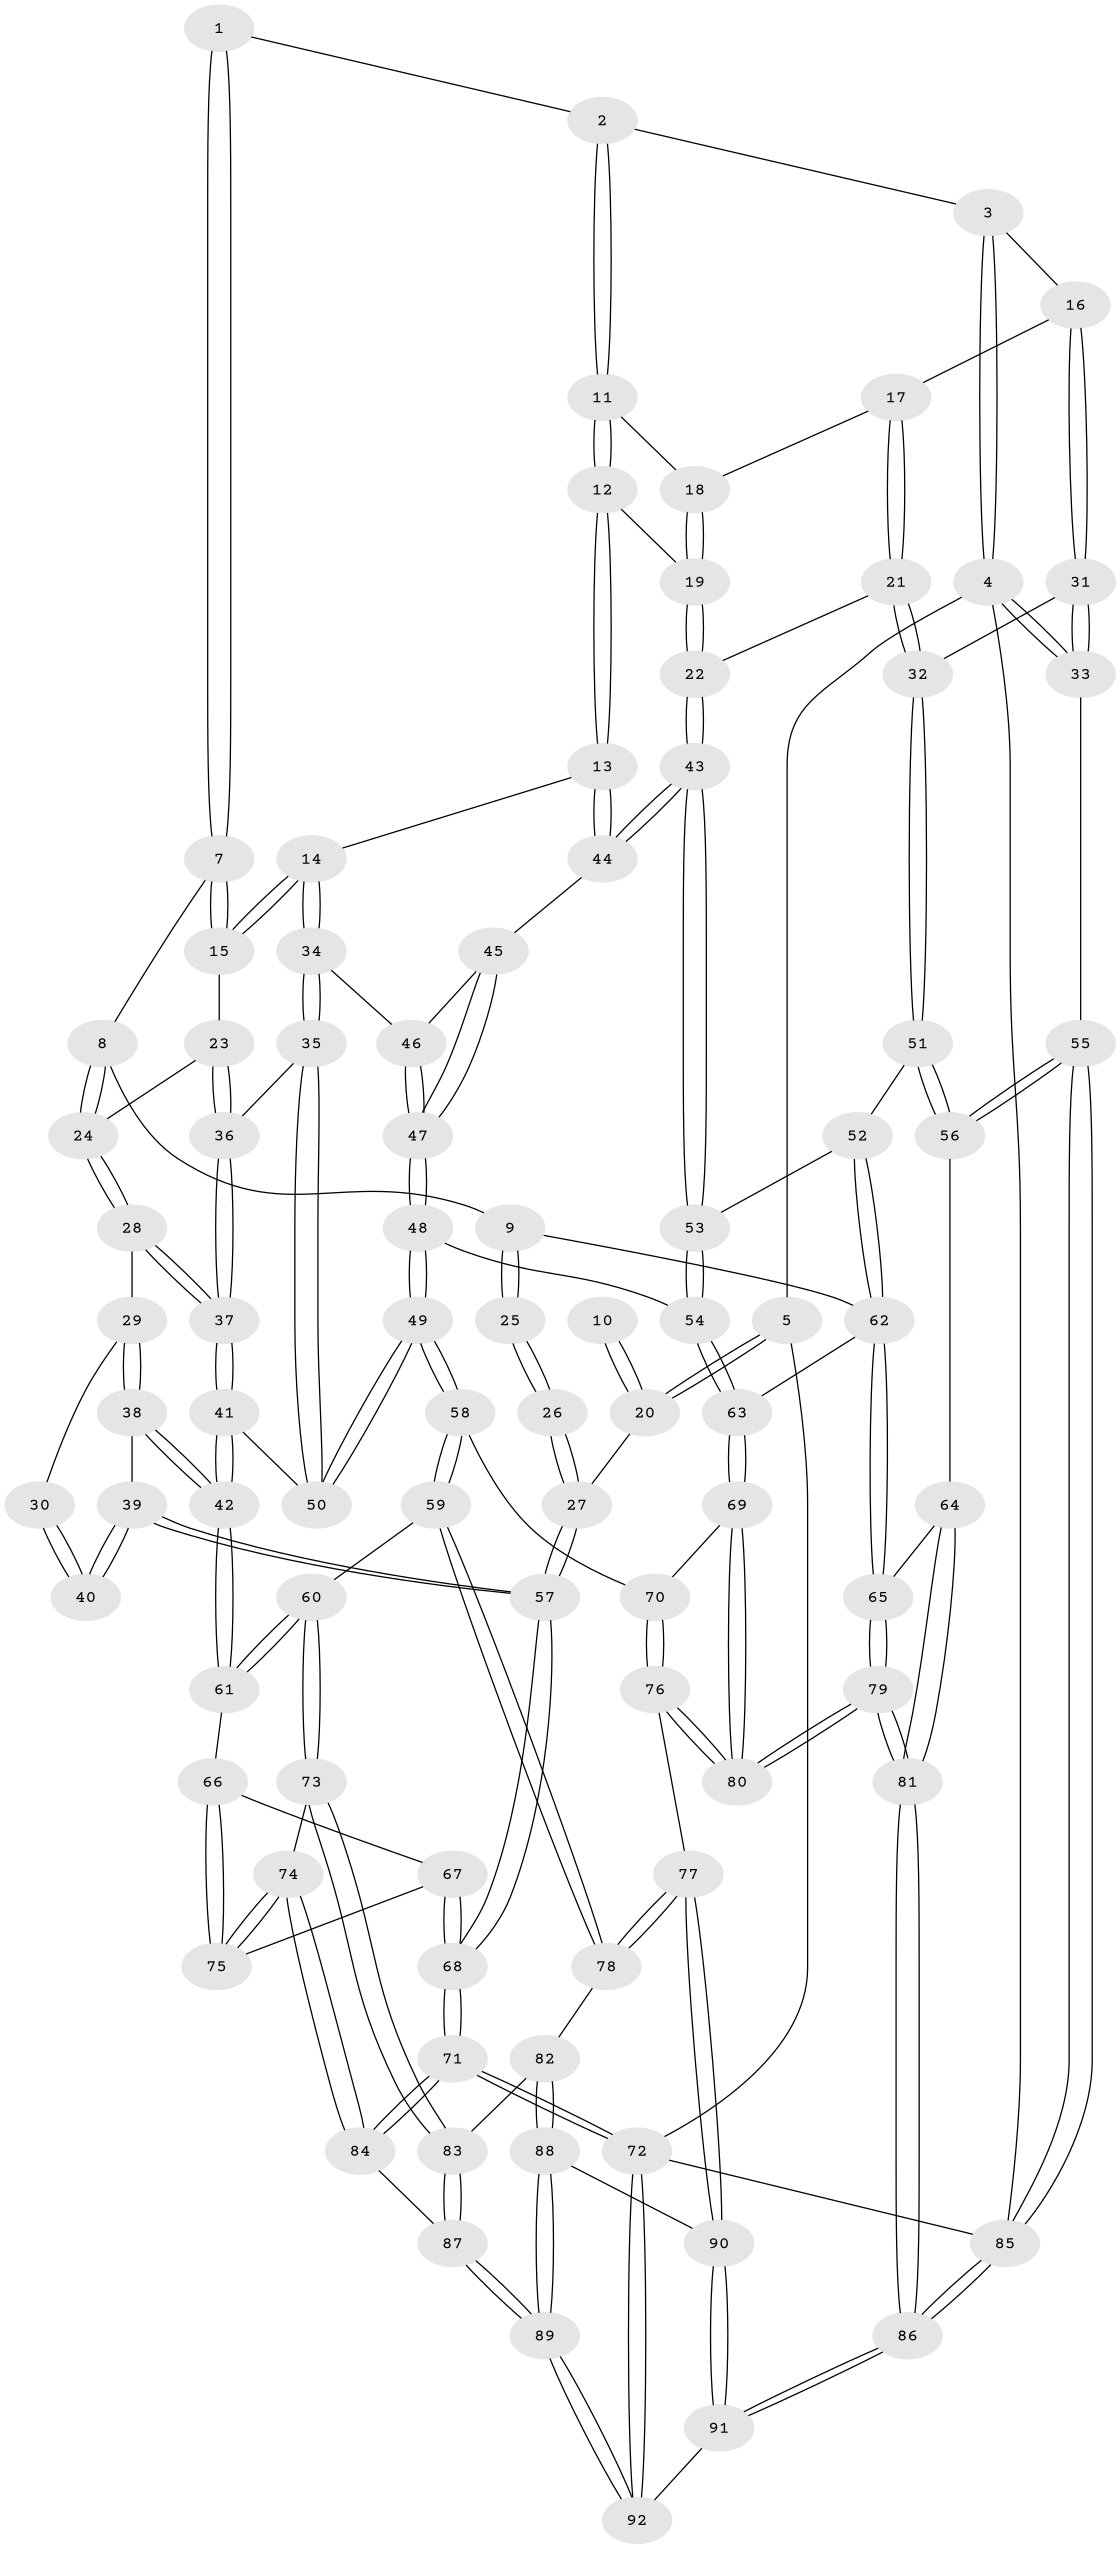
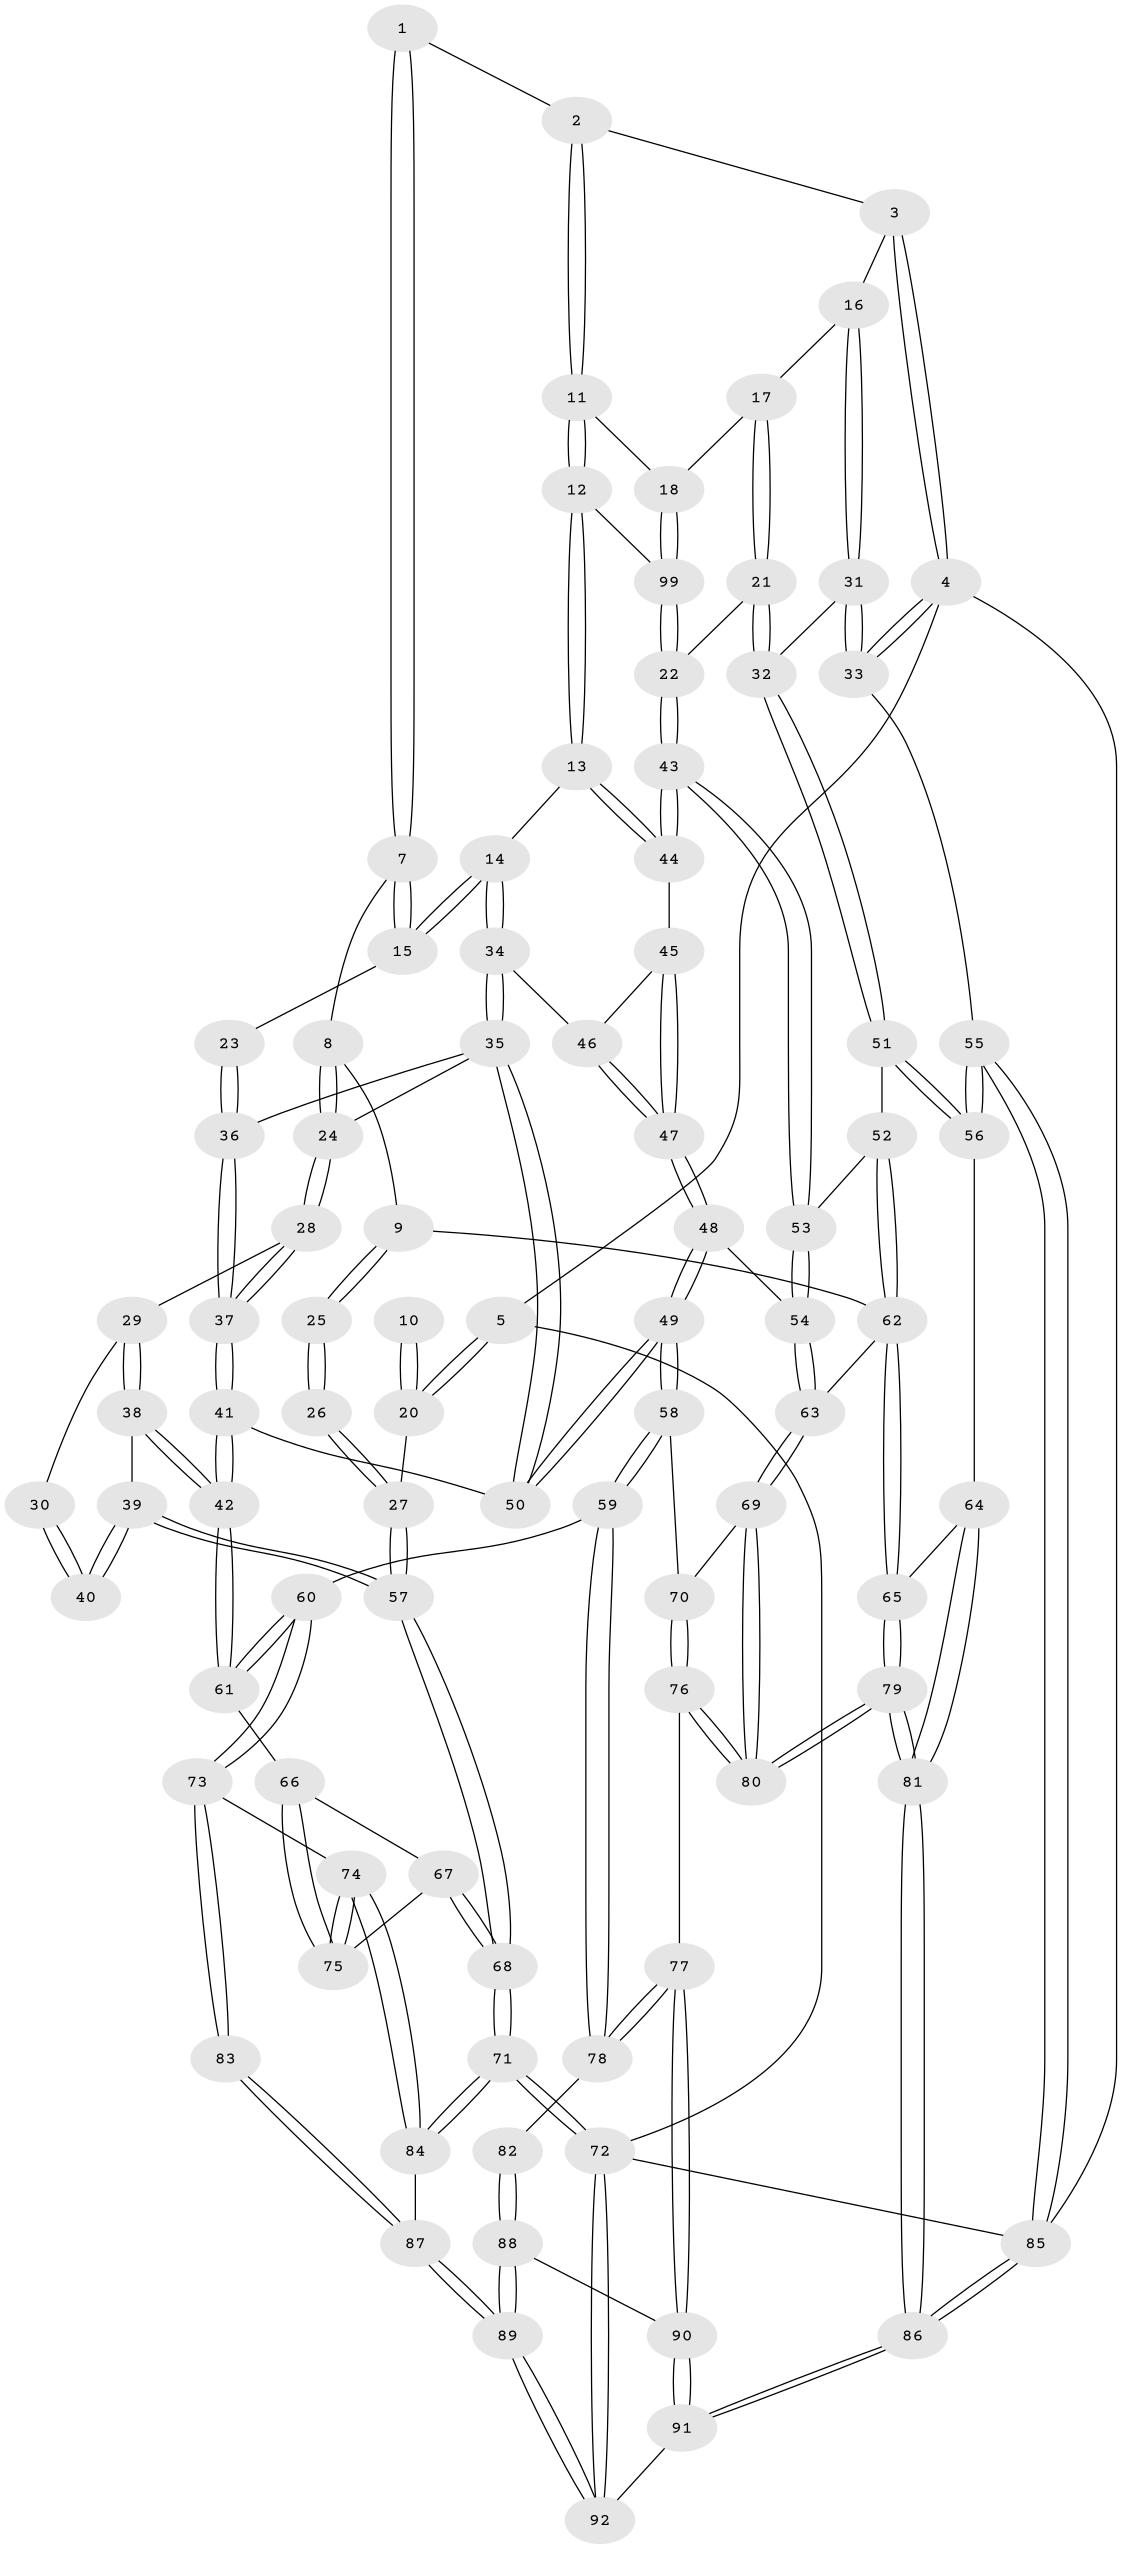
node "19": label "19" -> "99"
edge "23" -- "24": now "35" -- "24"
edge "82" -- "83": removed
